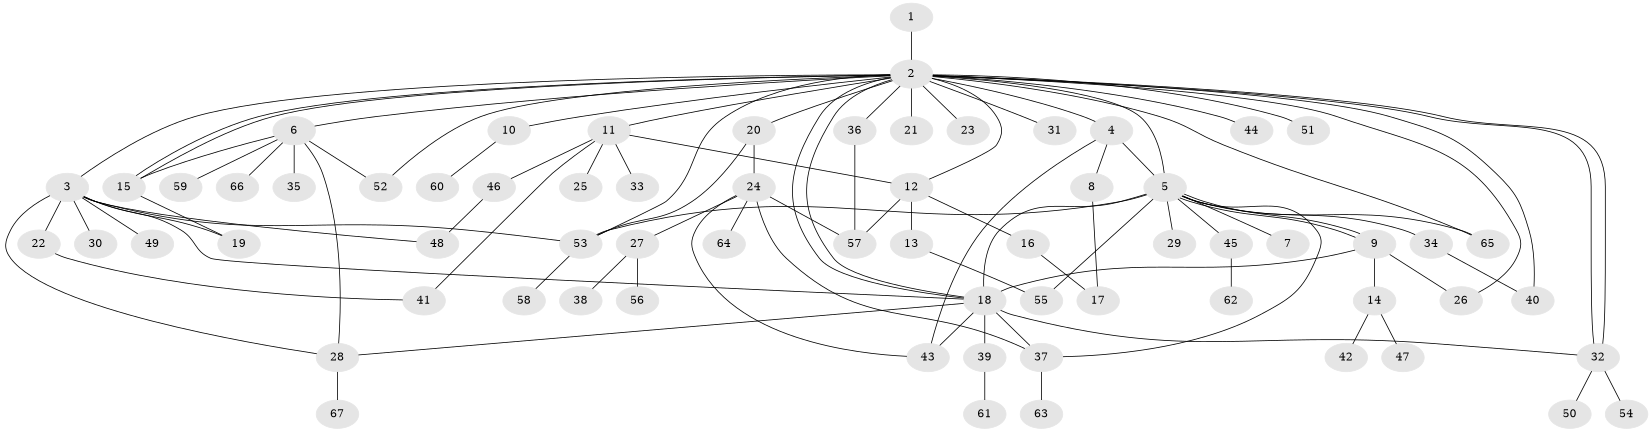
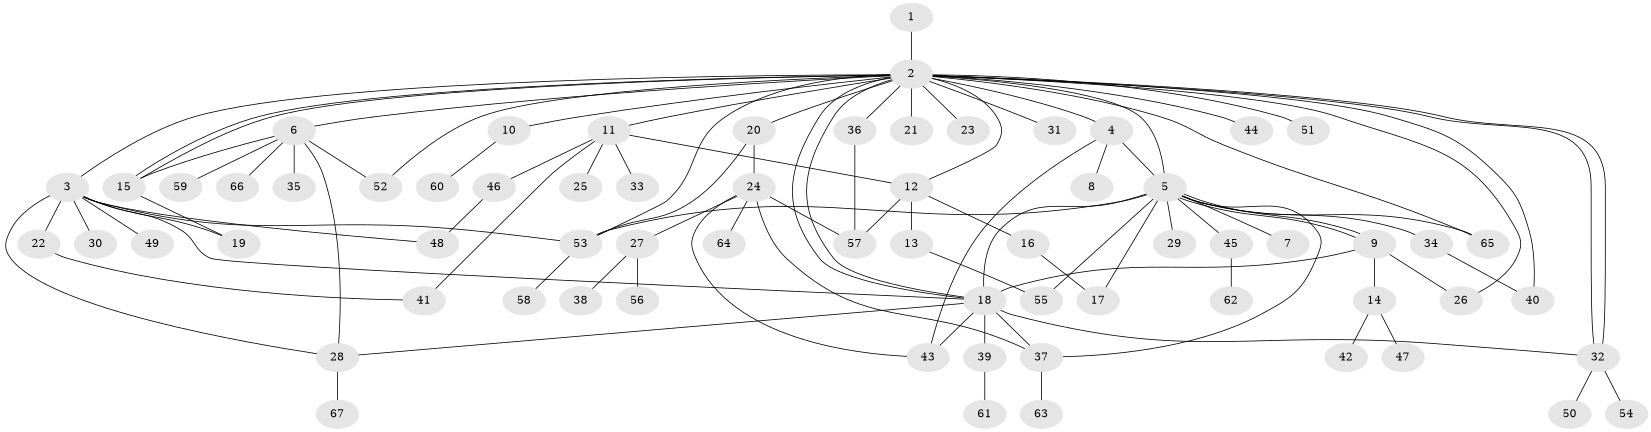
edge "8" -- "17": now "5" -- "17"
